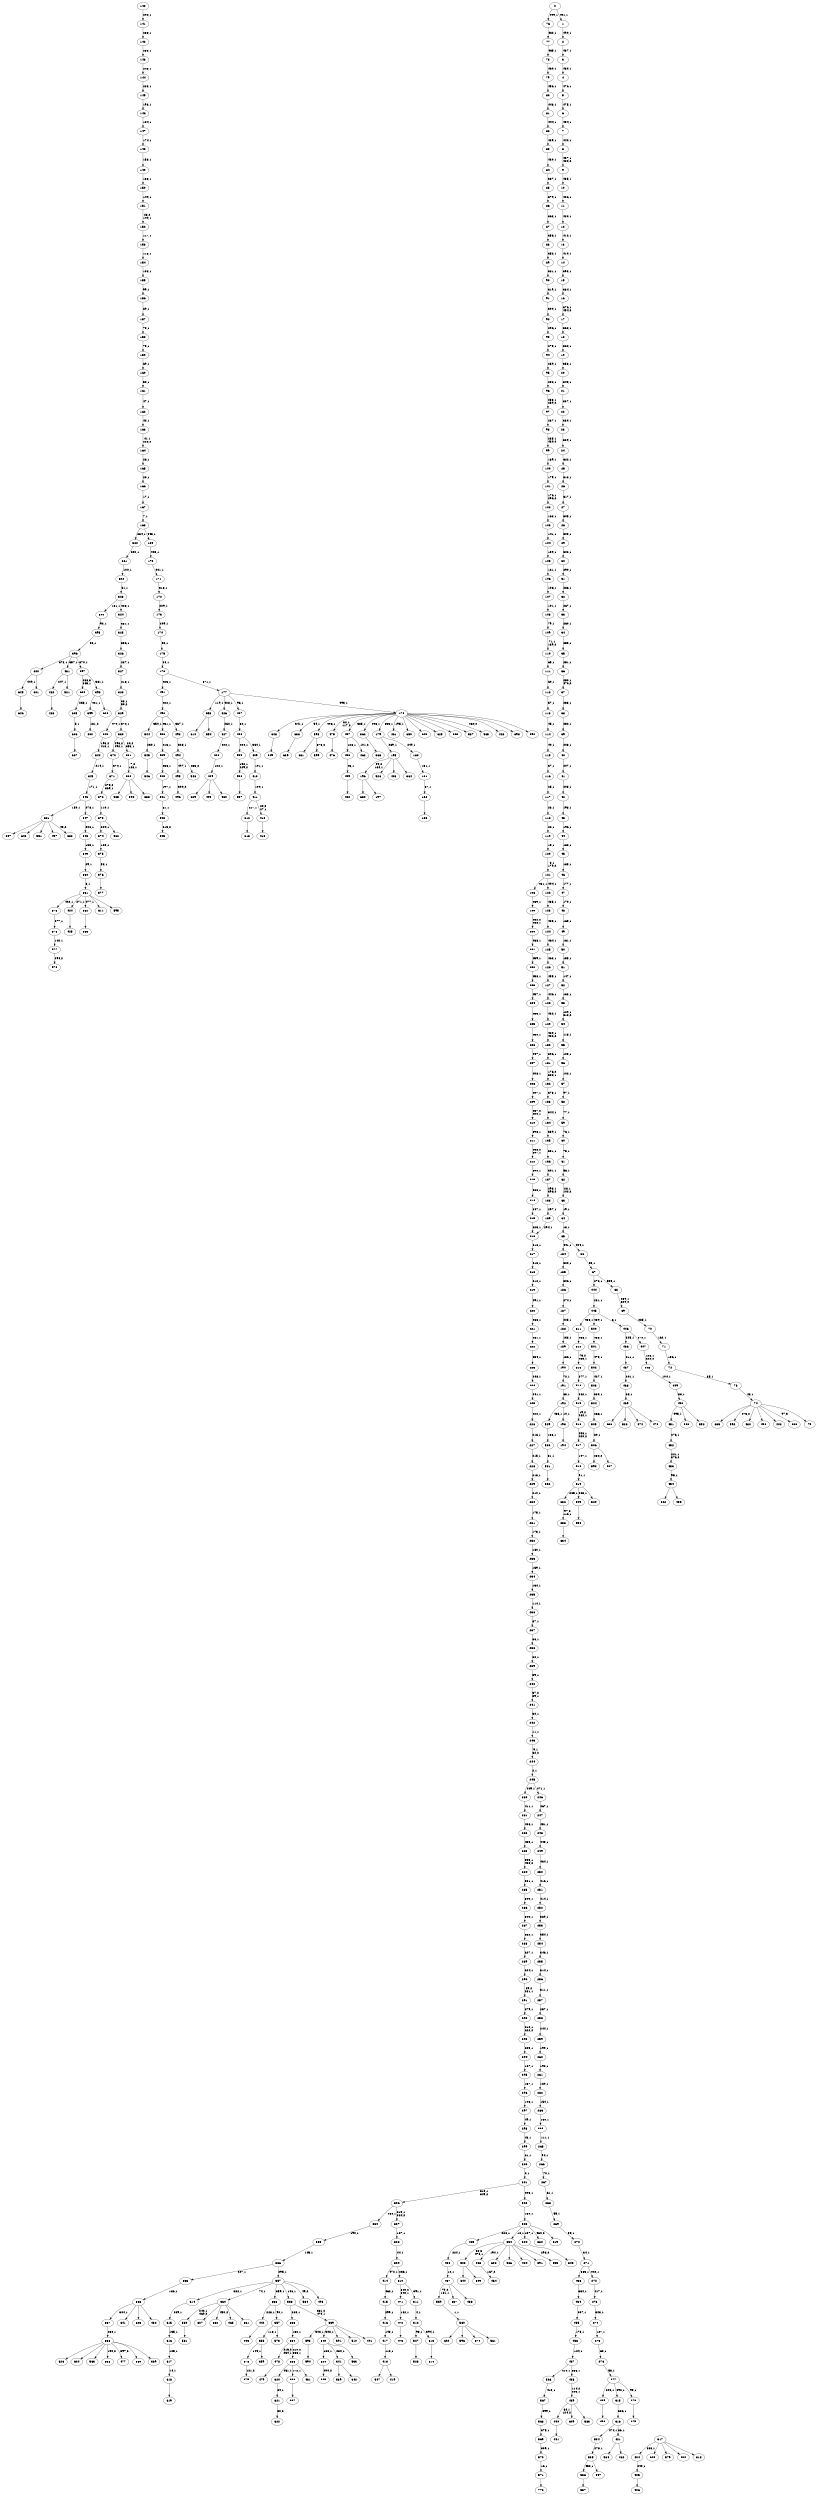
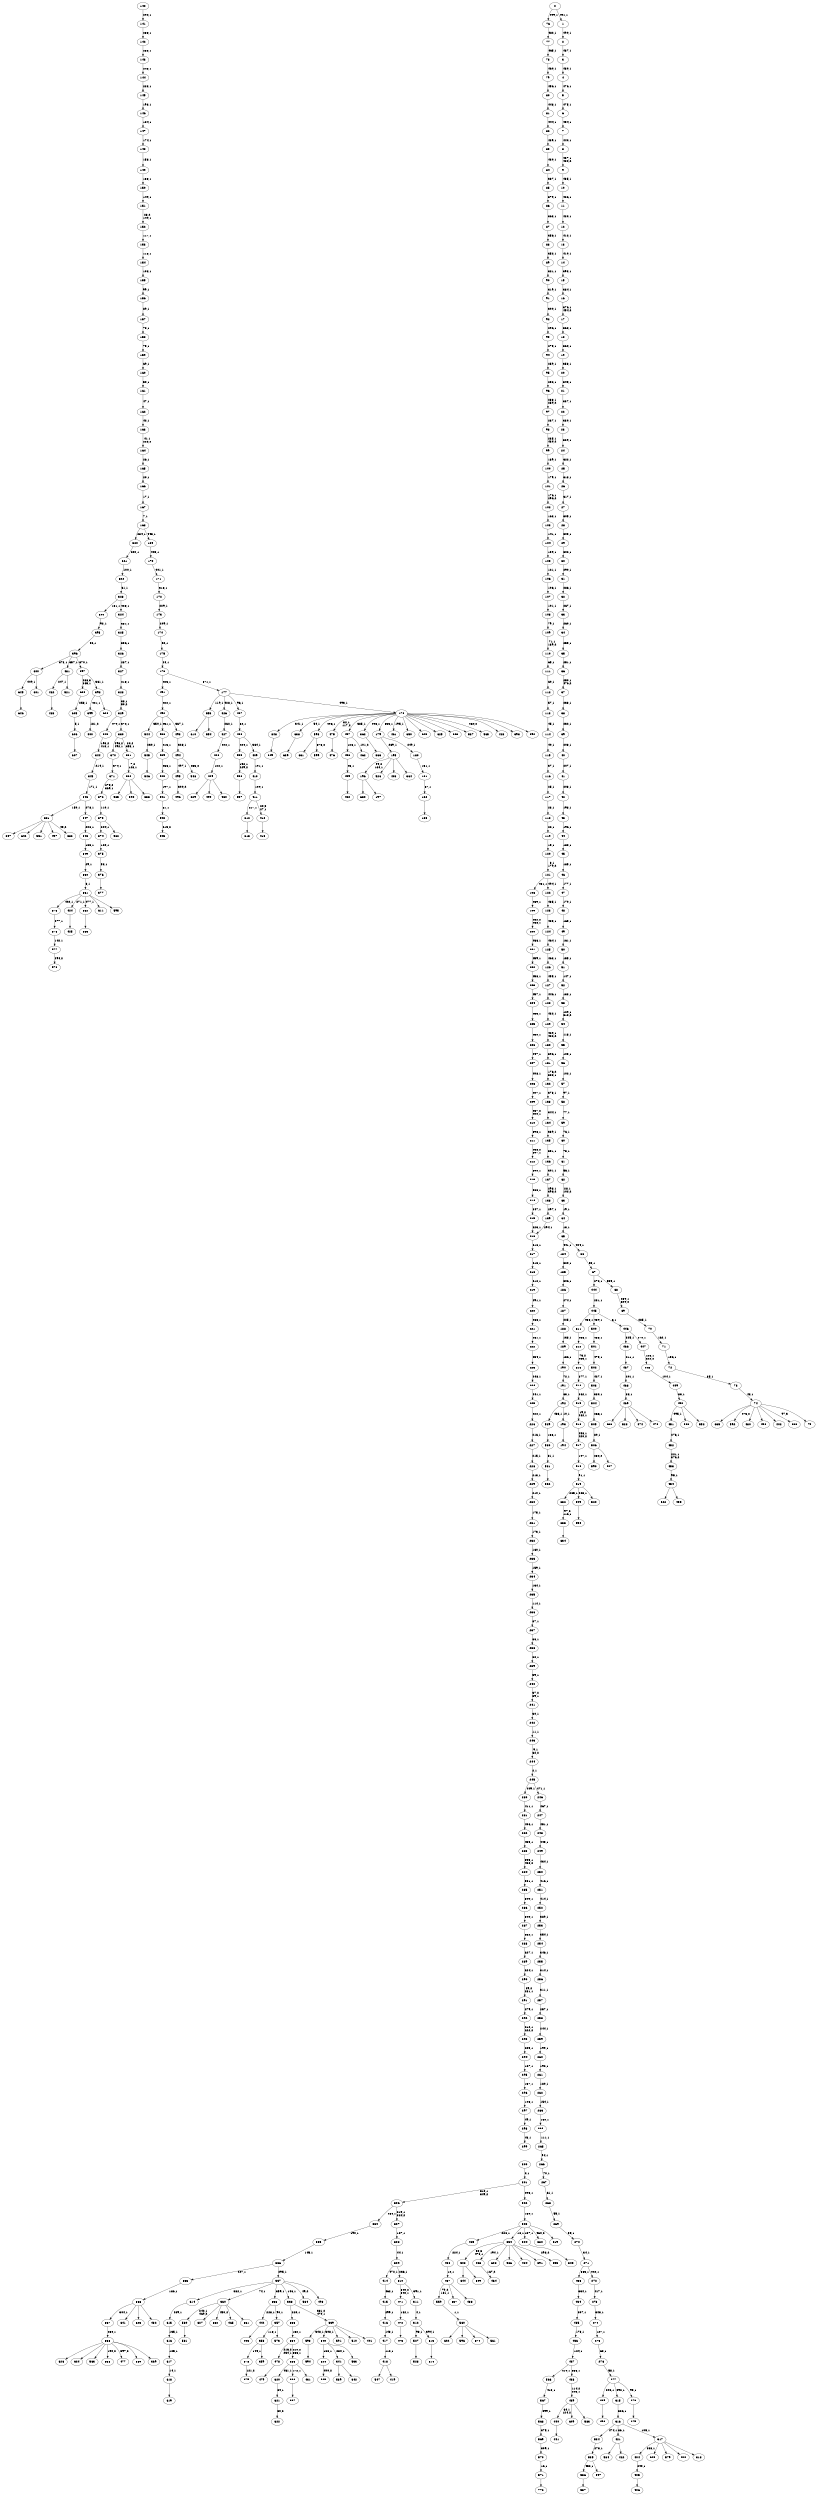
edge "299" -> "300": removed, label "21,1"
edge "316" -> "317": added, label "105,1"
